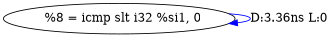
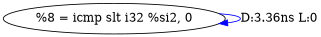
node "%8 = icmp slt i32 %si1, 0": label "%8 = icmp slt i32 %si1, 0" -> "%8 = icmp slt i32 %si2, 0"
